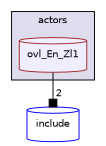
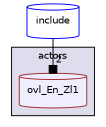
edge "ovl_En_Zl1" -> "include": reversed
